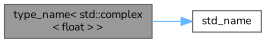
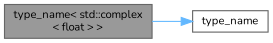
node "std_name": label "std_name" -> "type_name"
